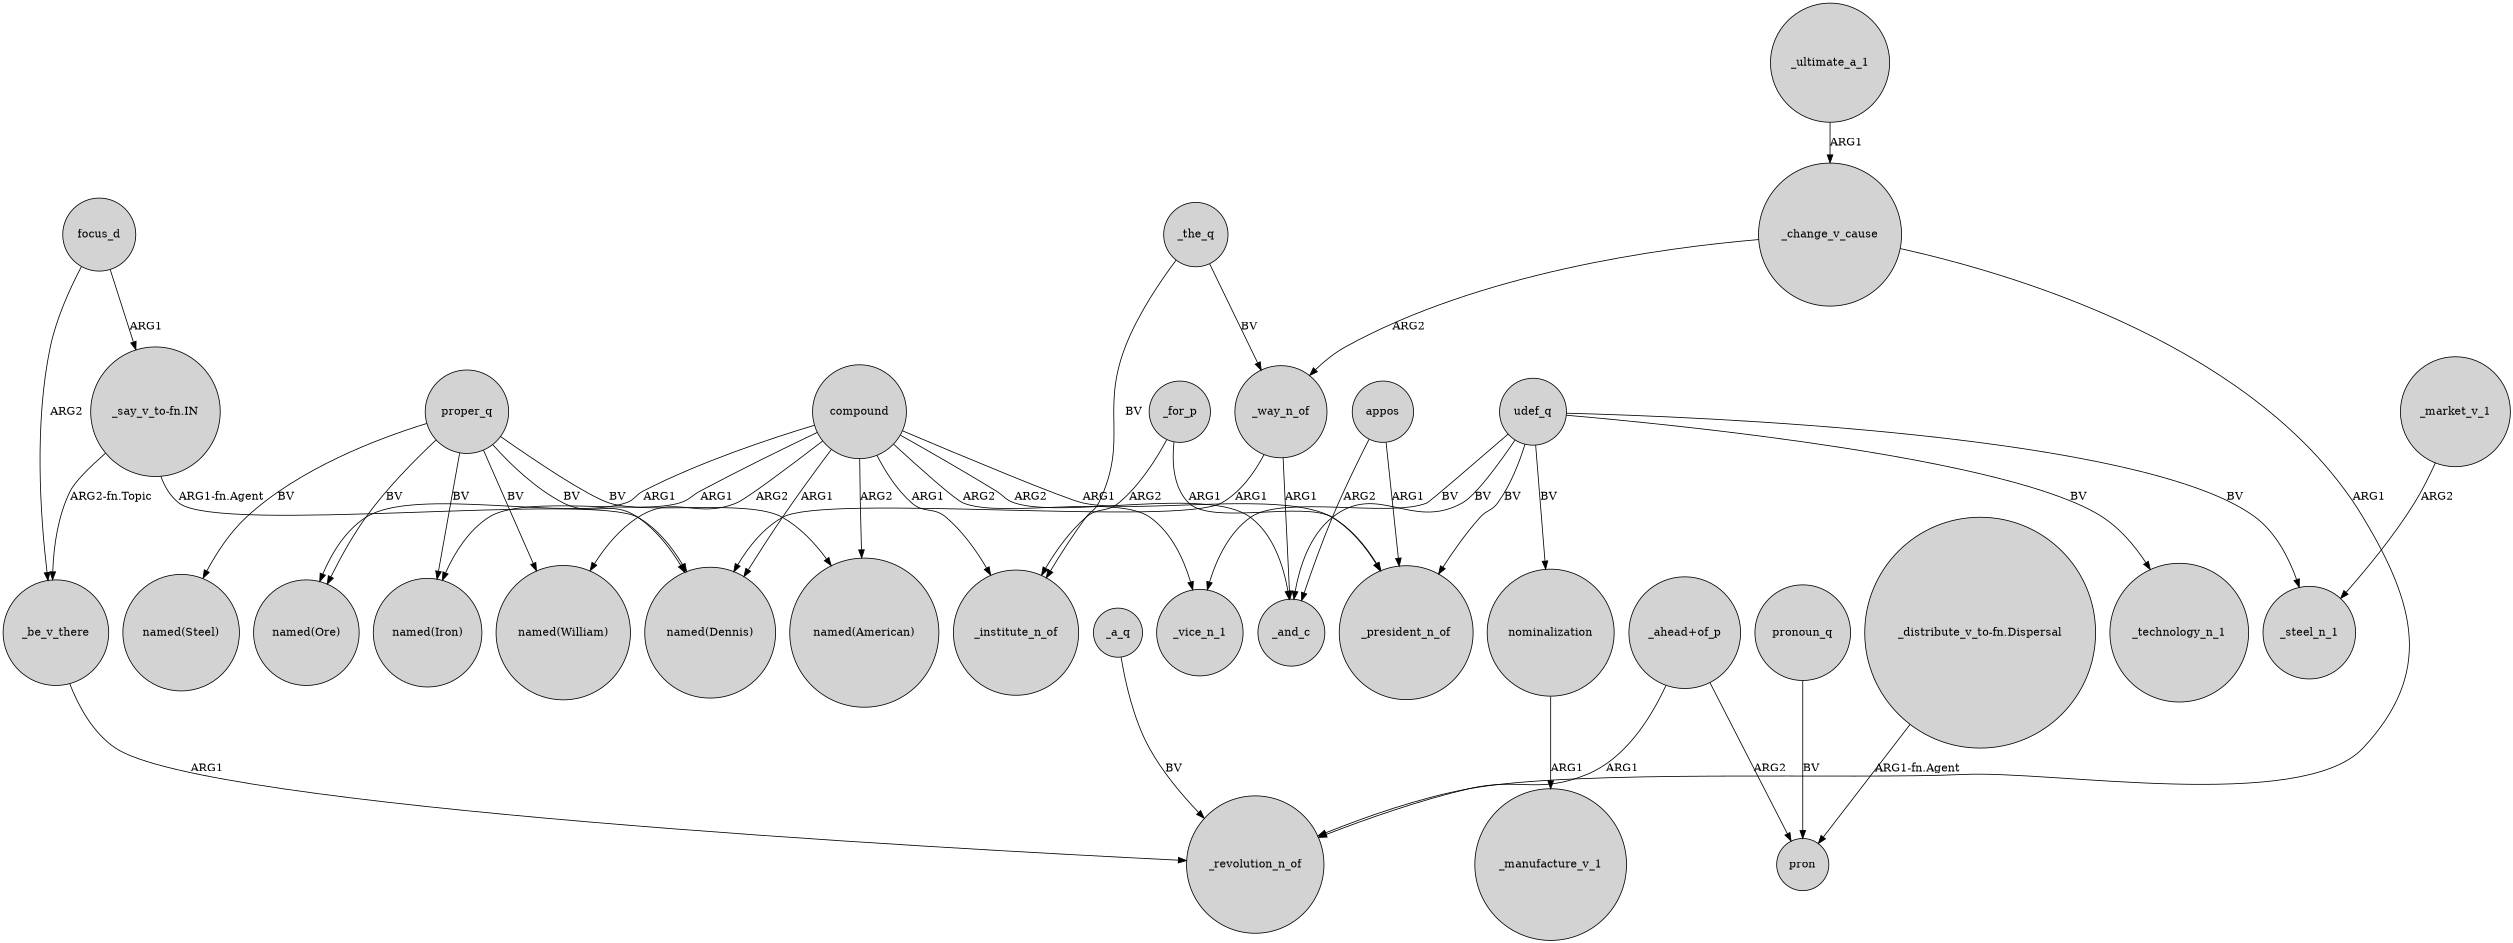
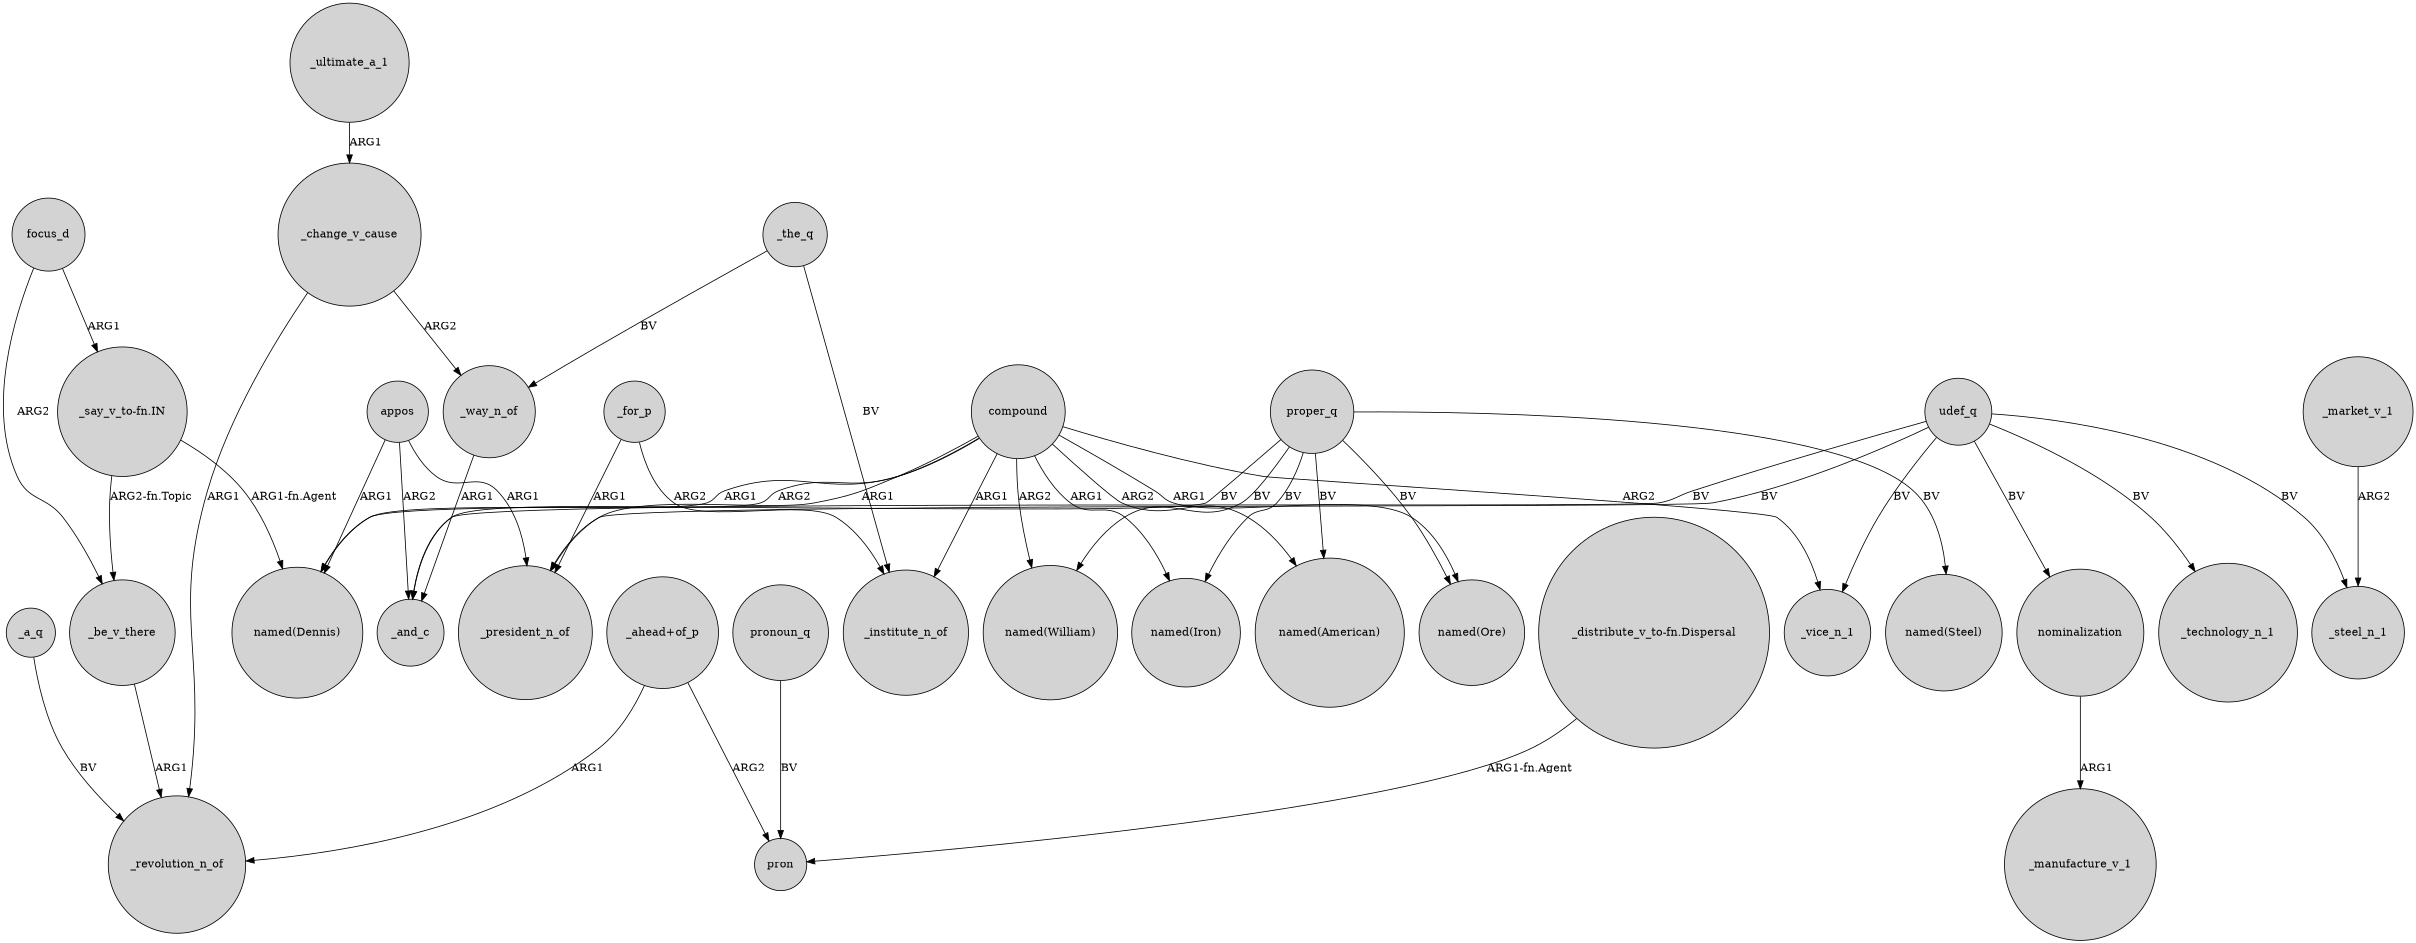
edge "_way_n_of" -> "named(Dennis)": now "appos" -> "named(Dennis)"
